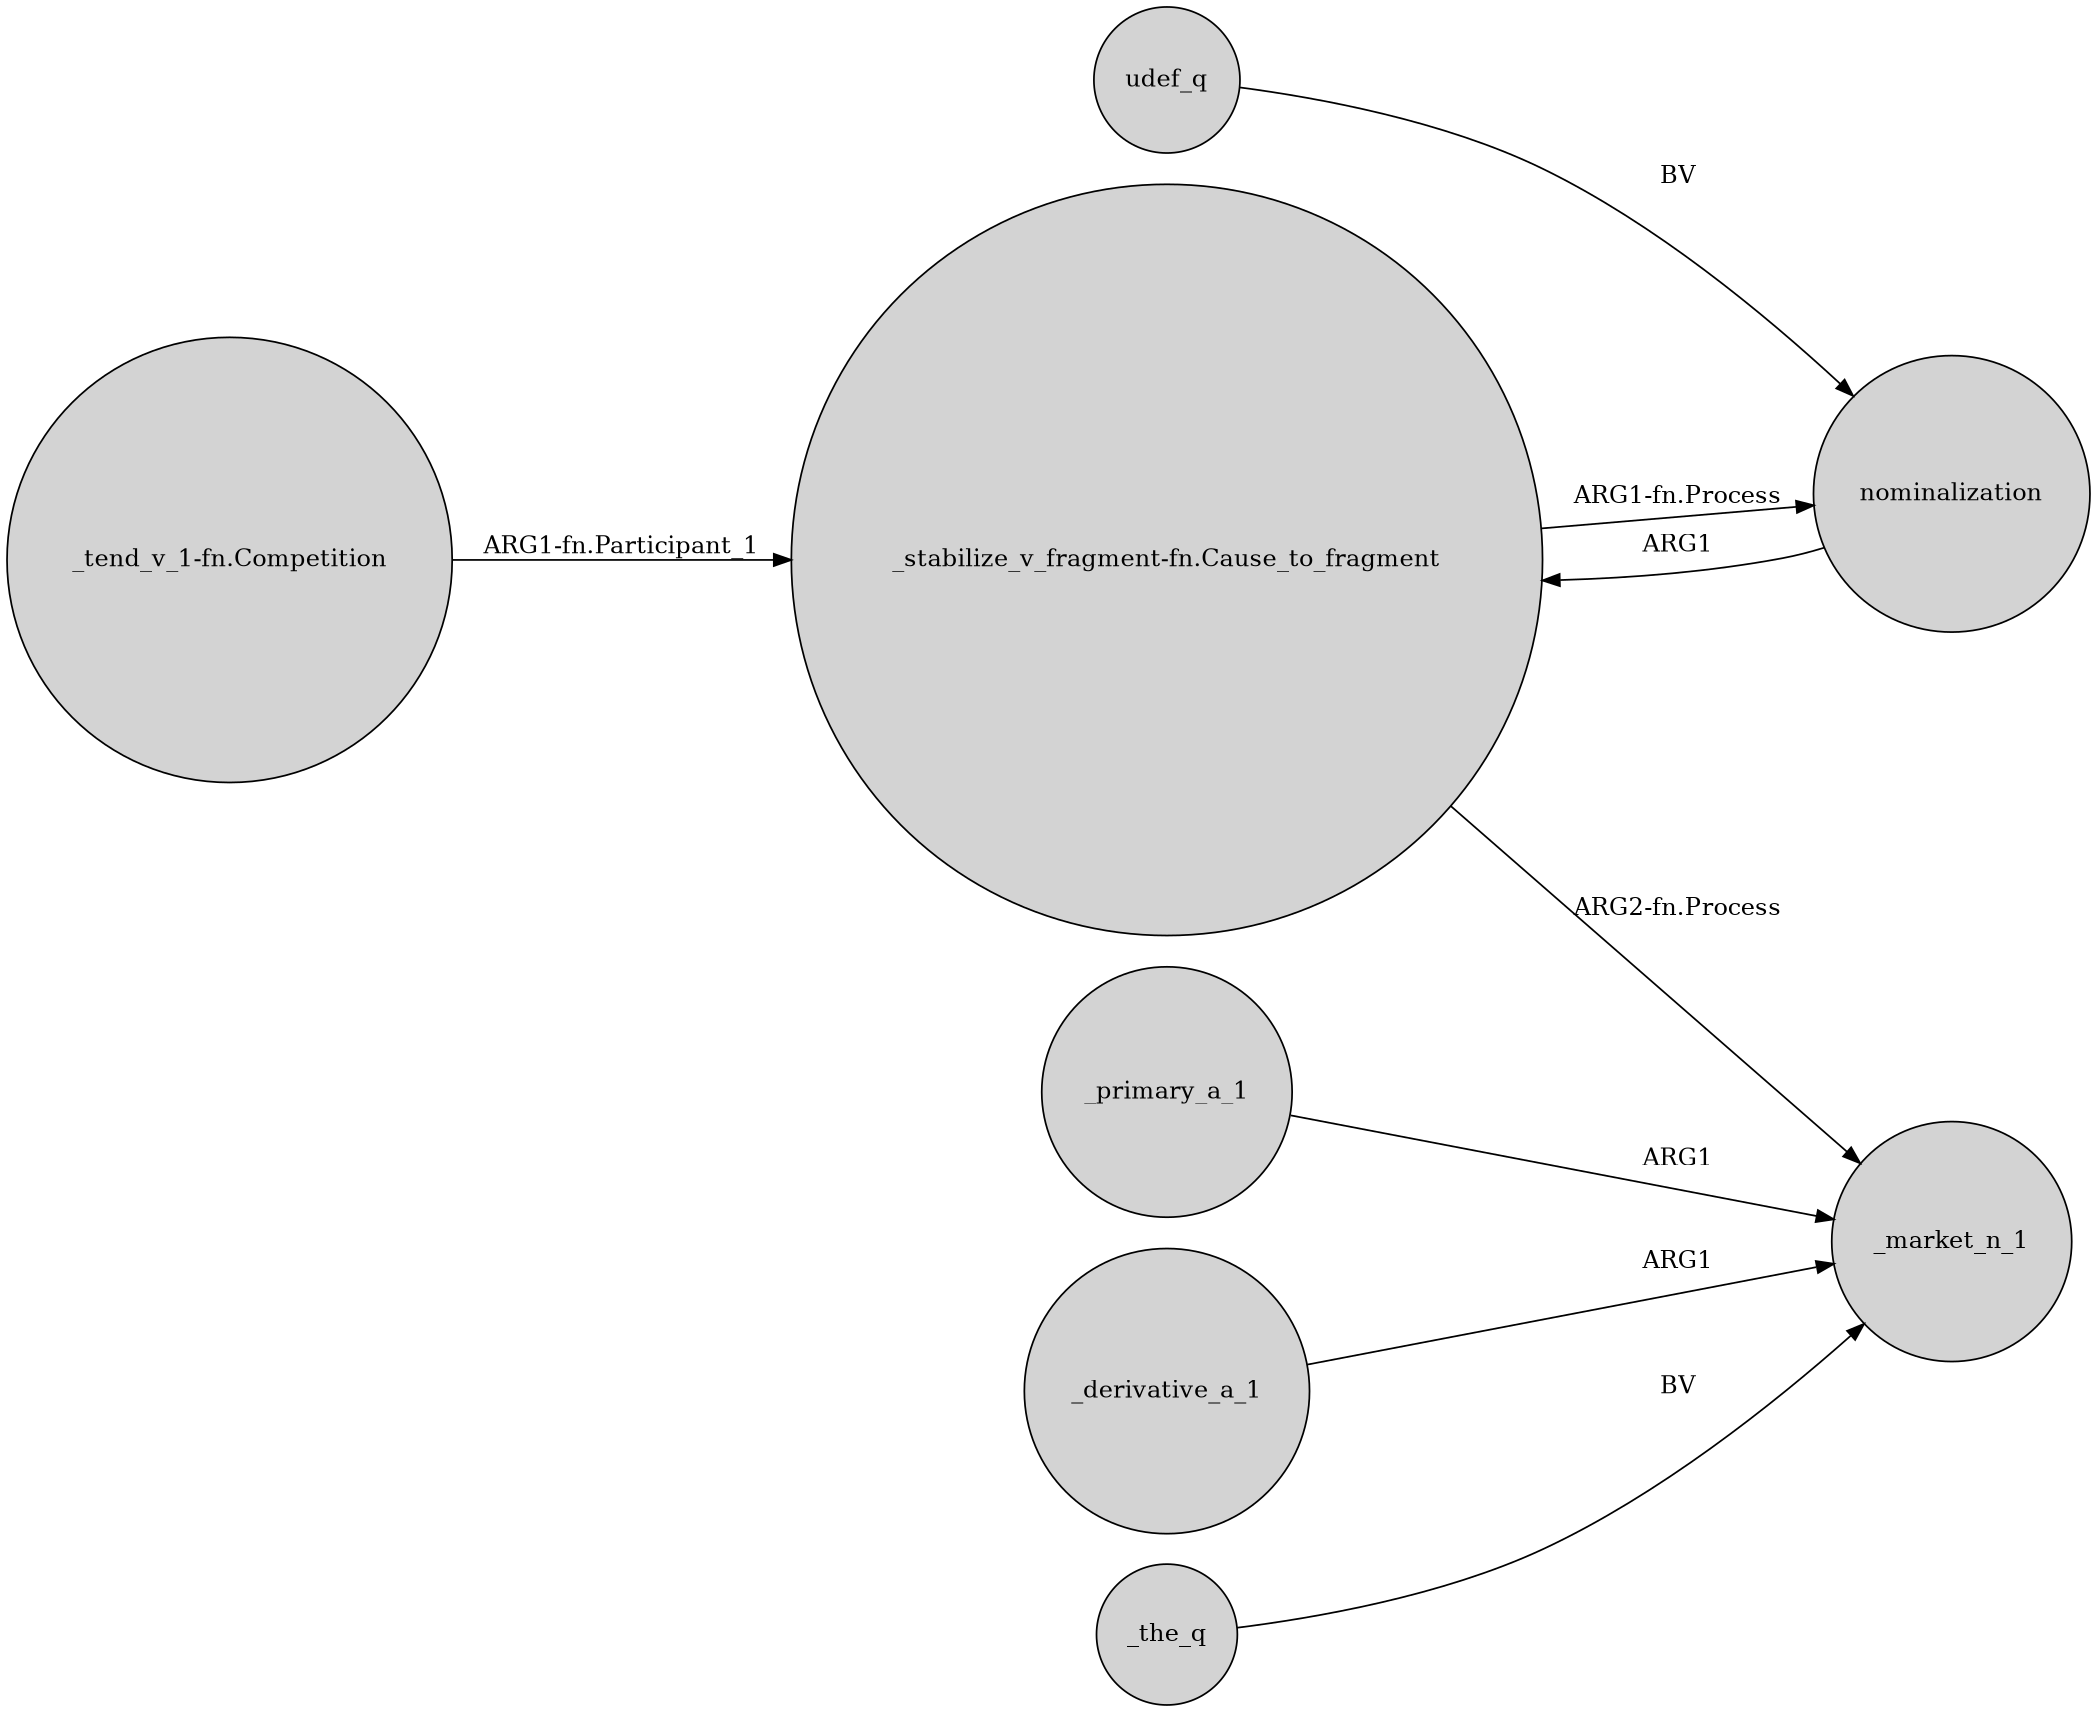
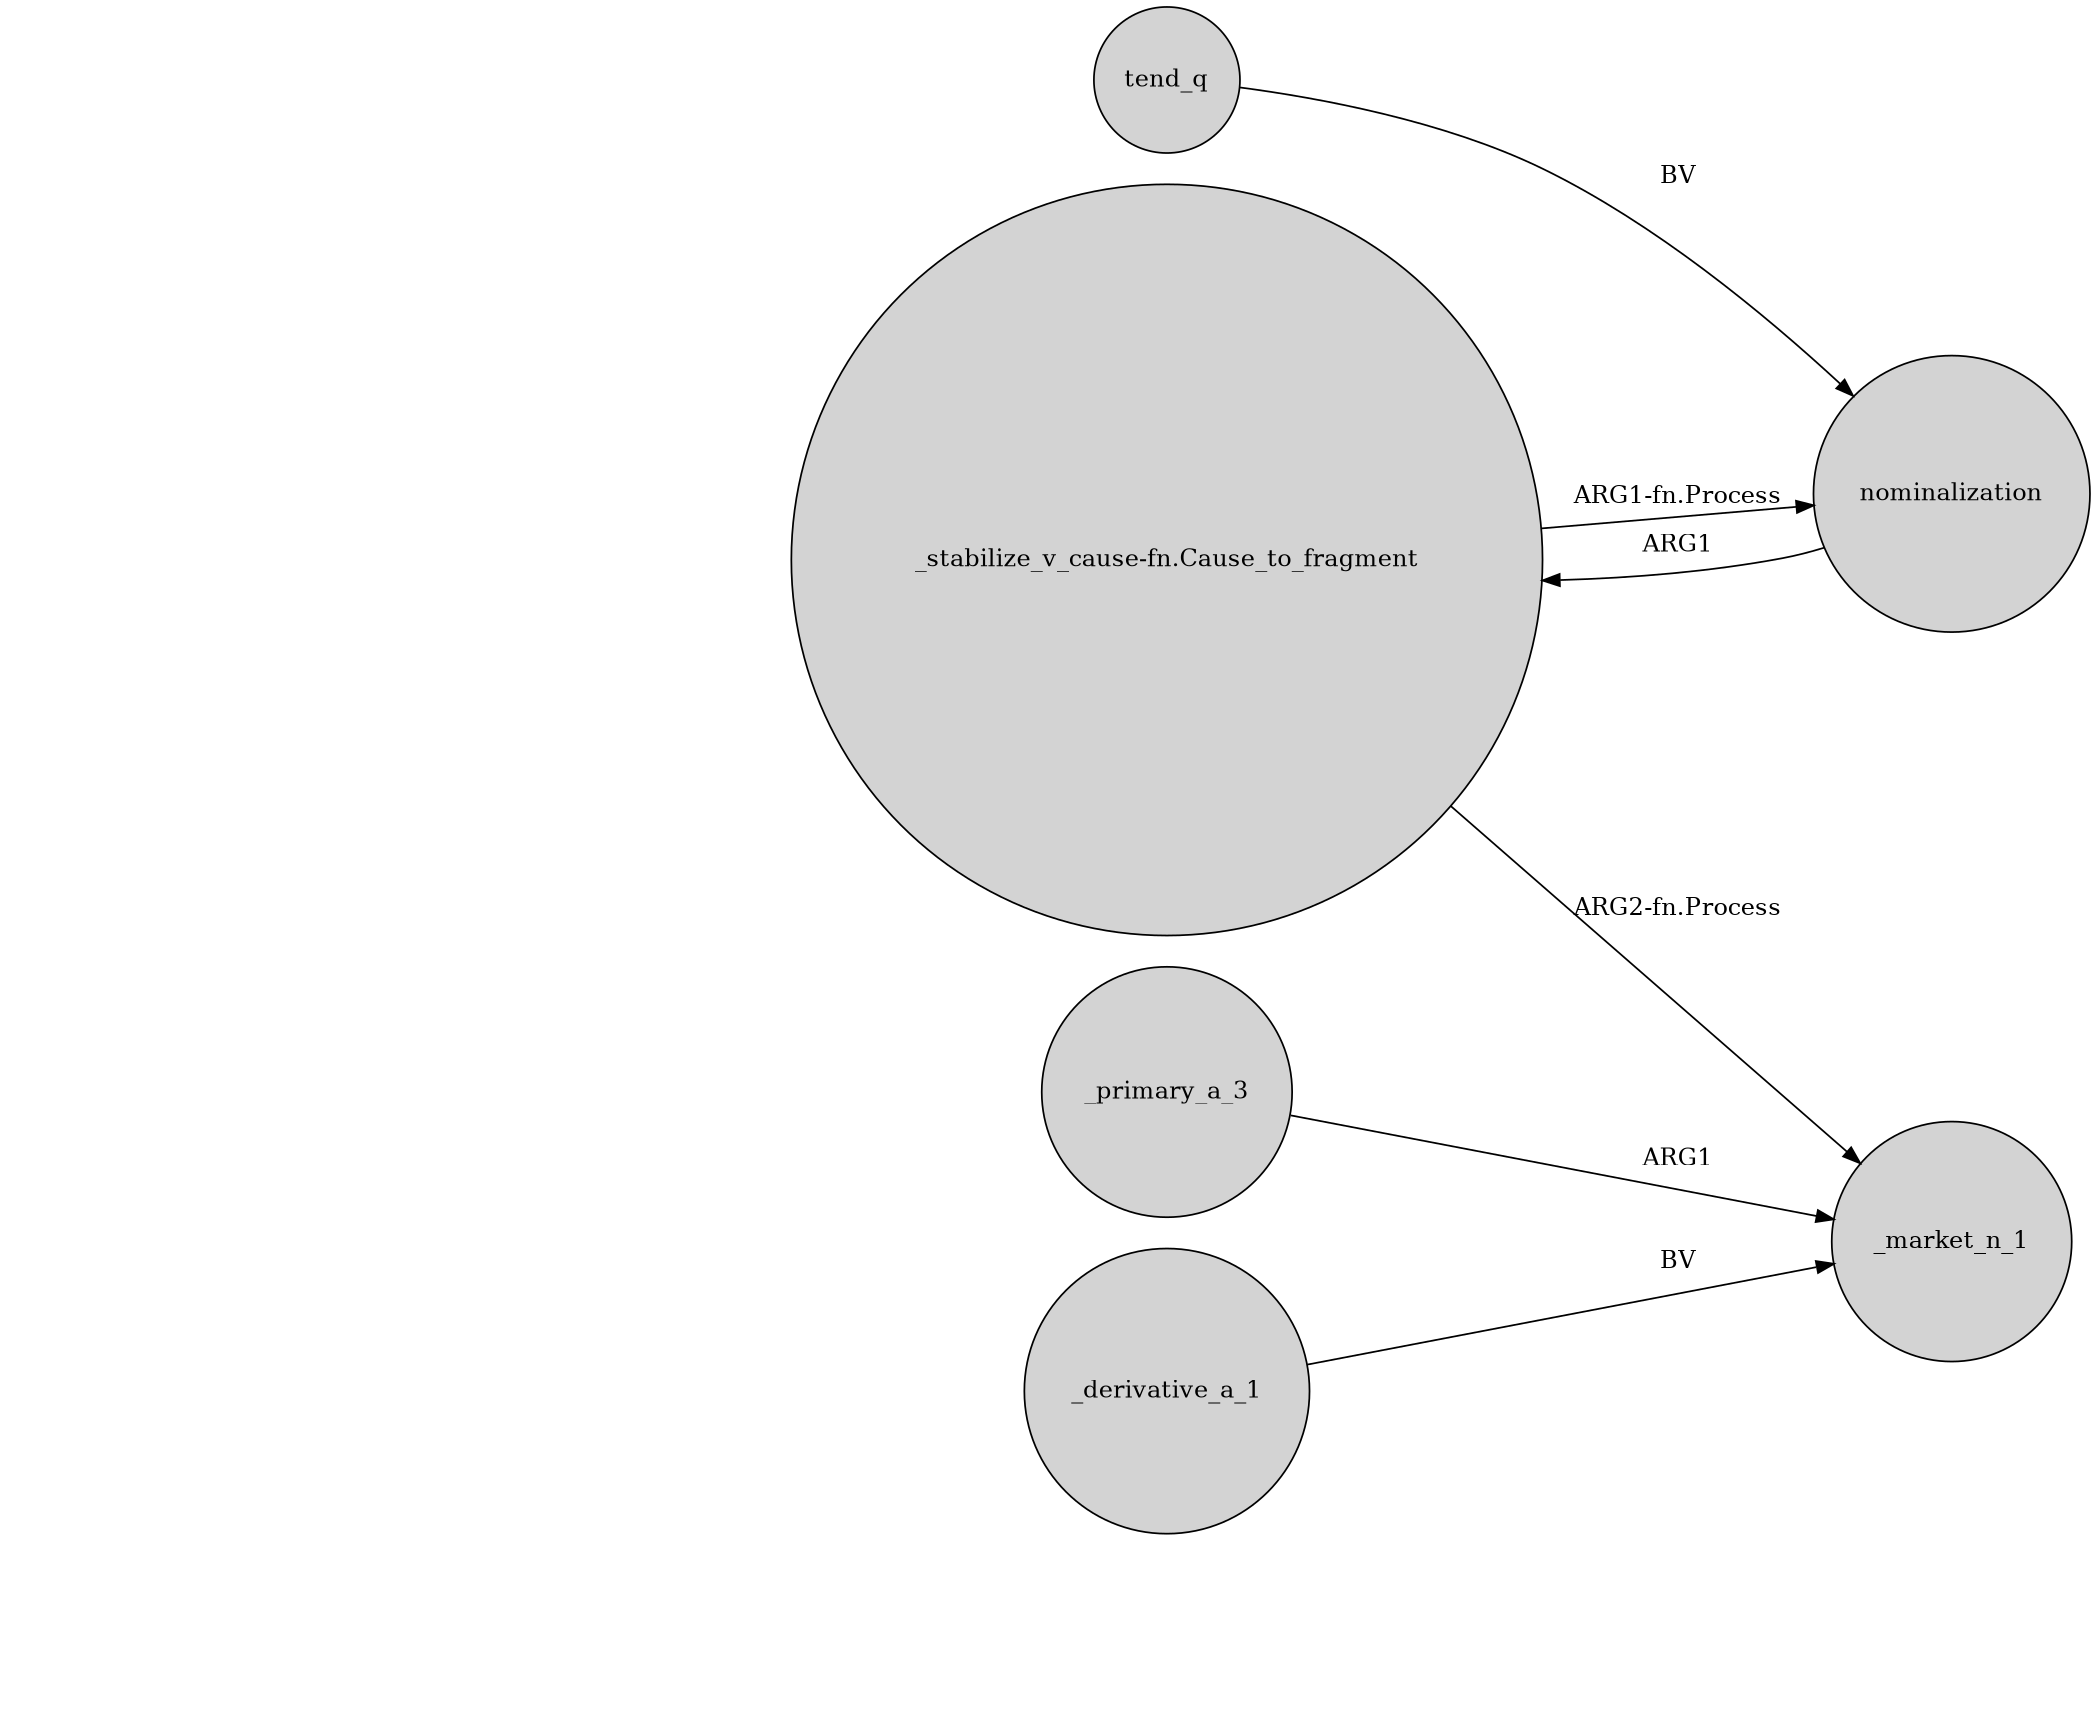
node "udef_q": label "udef_q" -> "tend_q"
node "_tend_v_1-fn.Competition": removed
node "_stabilize_v_fragment-fn.Cause_to_fragment": label "_stabilize_v_fragment-fn.Cause_to_fragment" -> "_stabilize_v_cause-fn.Cause_to_fragment"
node "_primary_a_1": label "_primary_a_1" -> "_primary_a_3"
edge "_derivative_a_1" -> "_market_n_1": label "ARG1" -> "BV"
node "_the_q": removed
